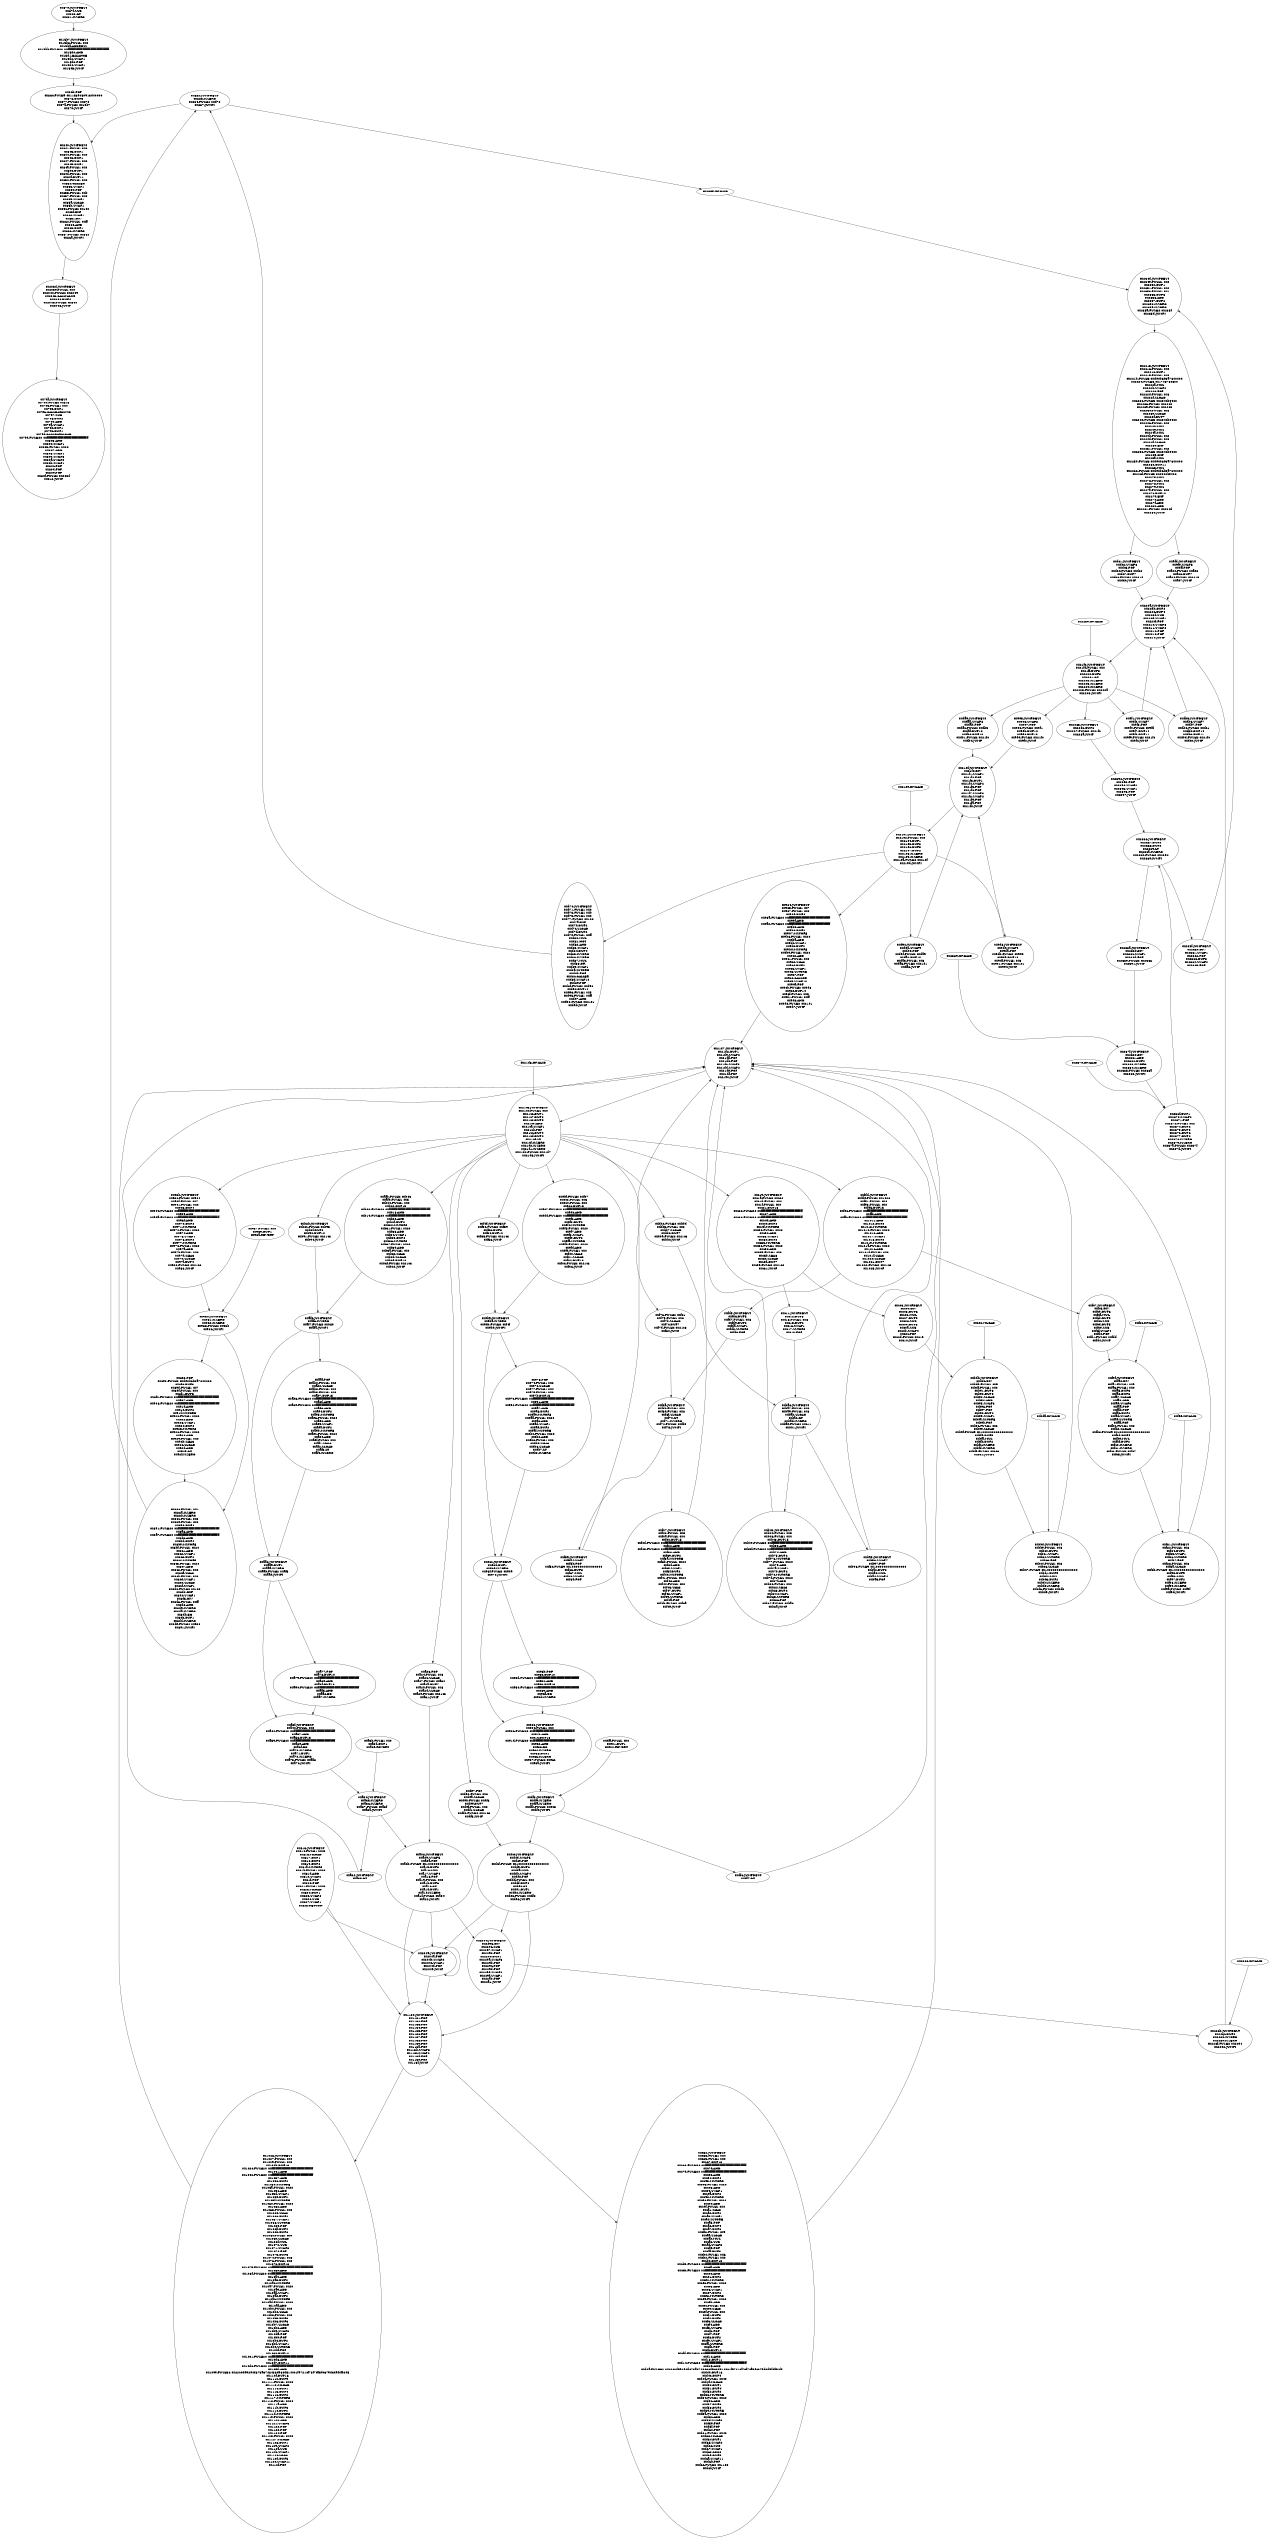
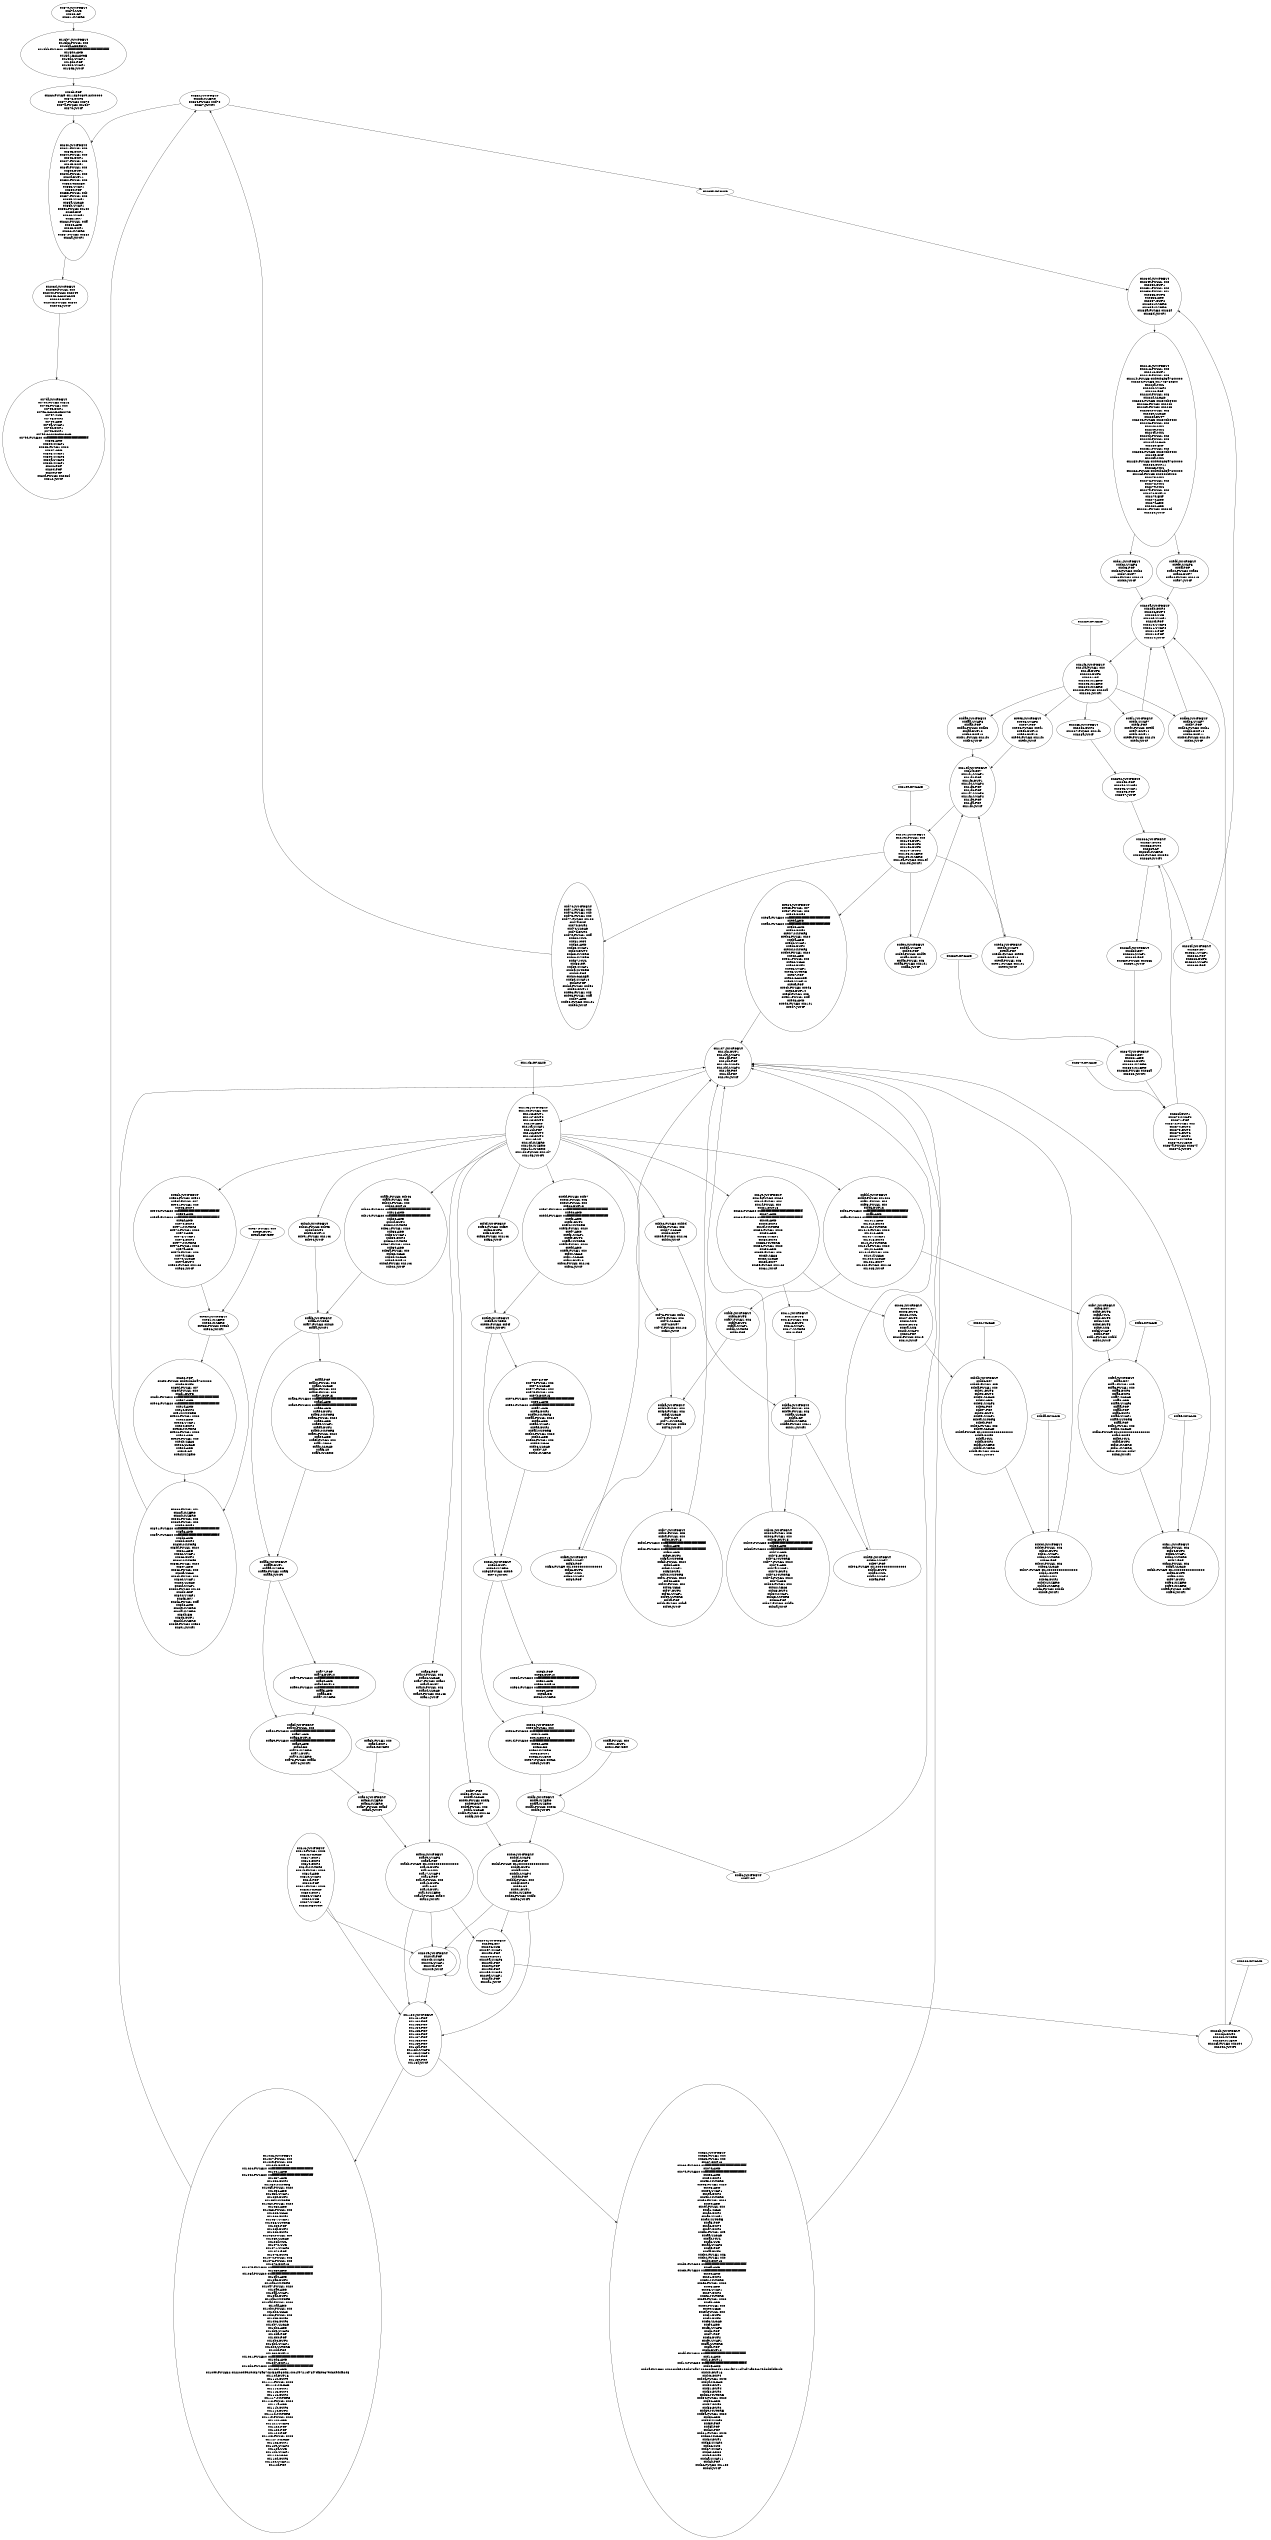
node "0xa32:JUMPDEST 0xa33:GT": removed
